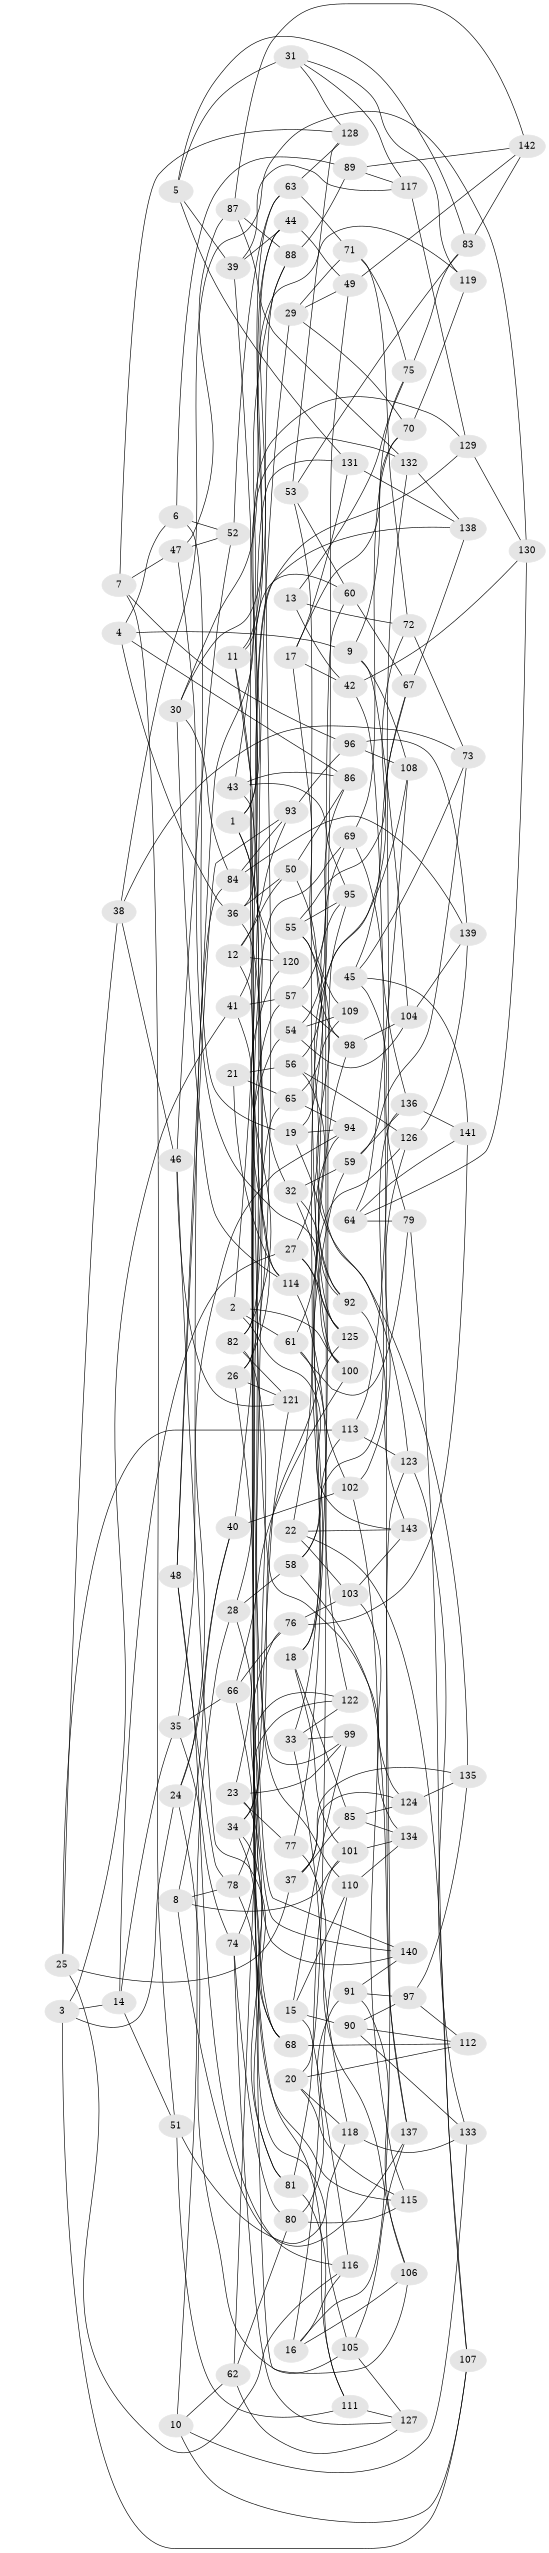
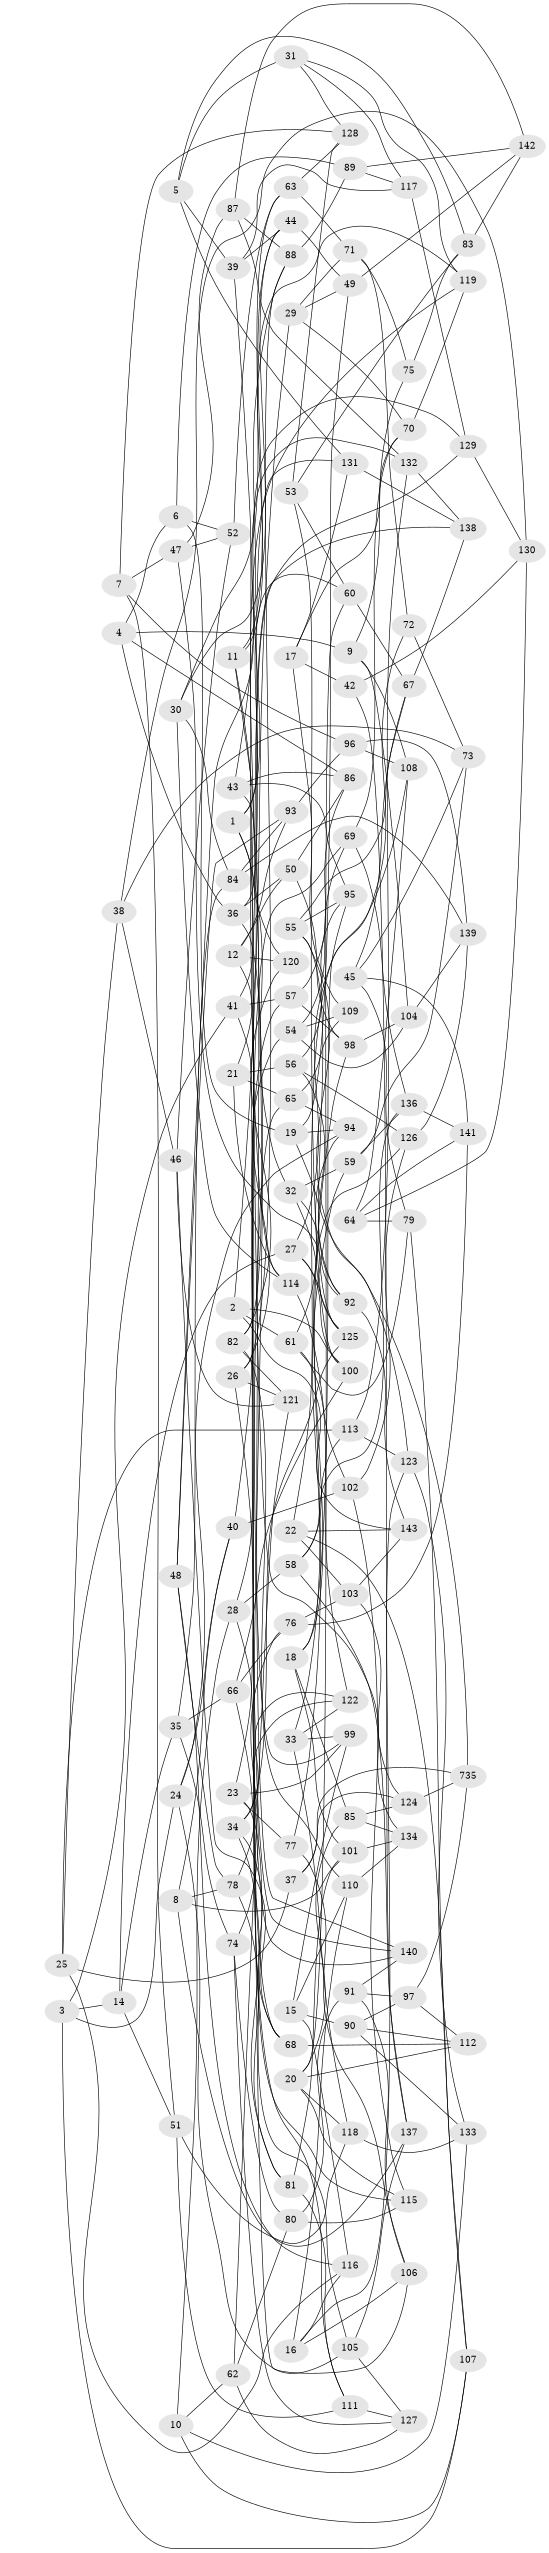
node "13": removed
edge "119" -- "21": added
node "135": label "135" -> "735"
edge "85" -- "37": now "85" -- "20"
